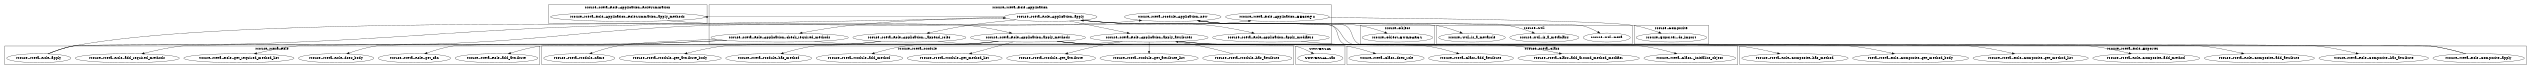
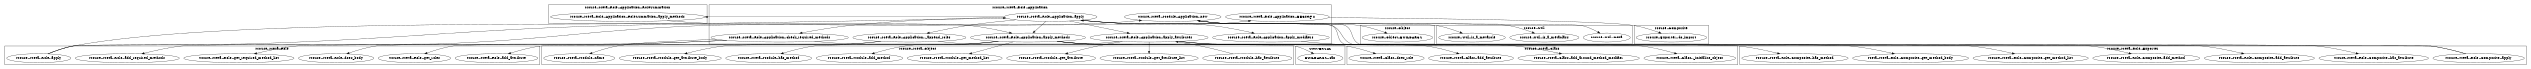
edge "Mouse::Meta::Role::Application::apply" -> "Mouse::Meta::Role::Application::apply_methods": added
cluster "Mouse::Meta::Module": label "Mouse::Meta::Module" -> "Mouse::Meta::Object"
node "Mouse::Meta::Role::get_can": label "Mouse::Meta::Role::get_can" -> "Mouse::Meta::Role::get_roles"
node "UNIVERSAL::can": label "UNIVERSAL::can" -> "BUILDARGS::can"
